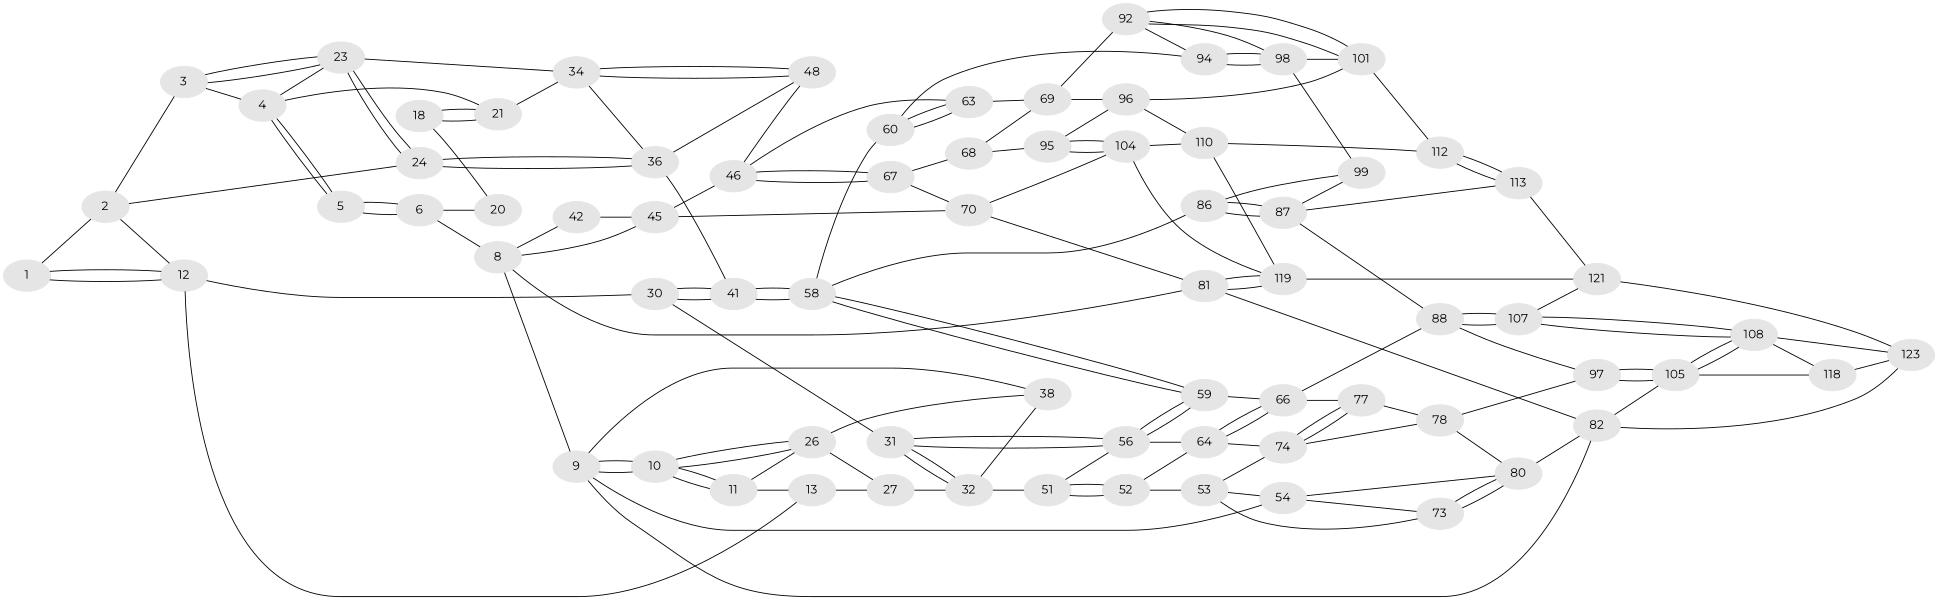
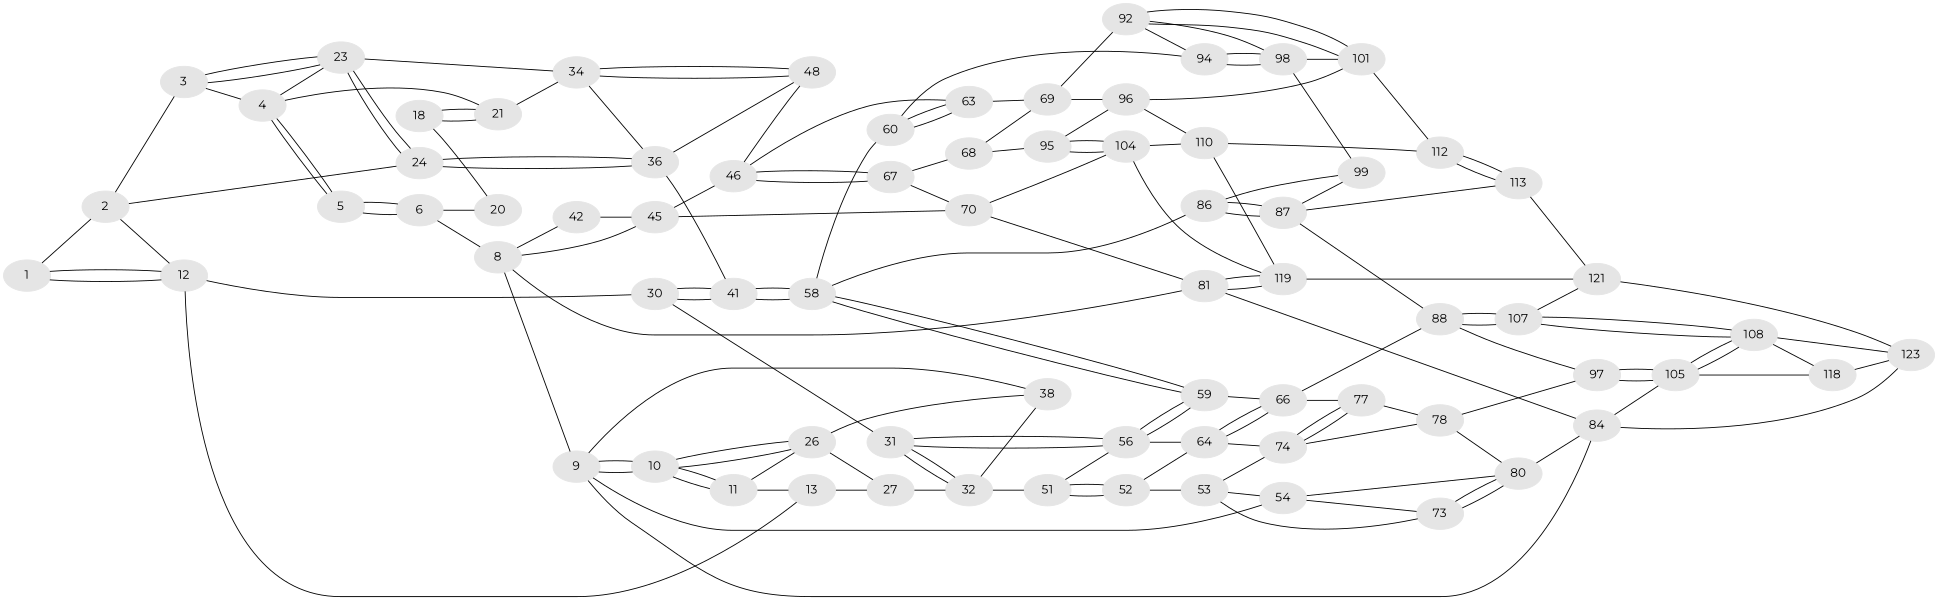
node "82": label "82" -> "84"
